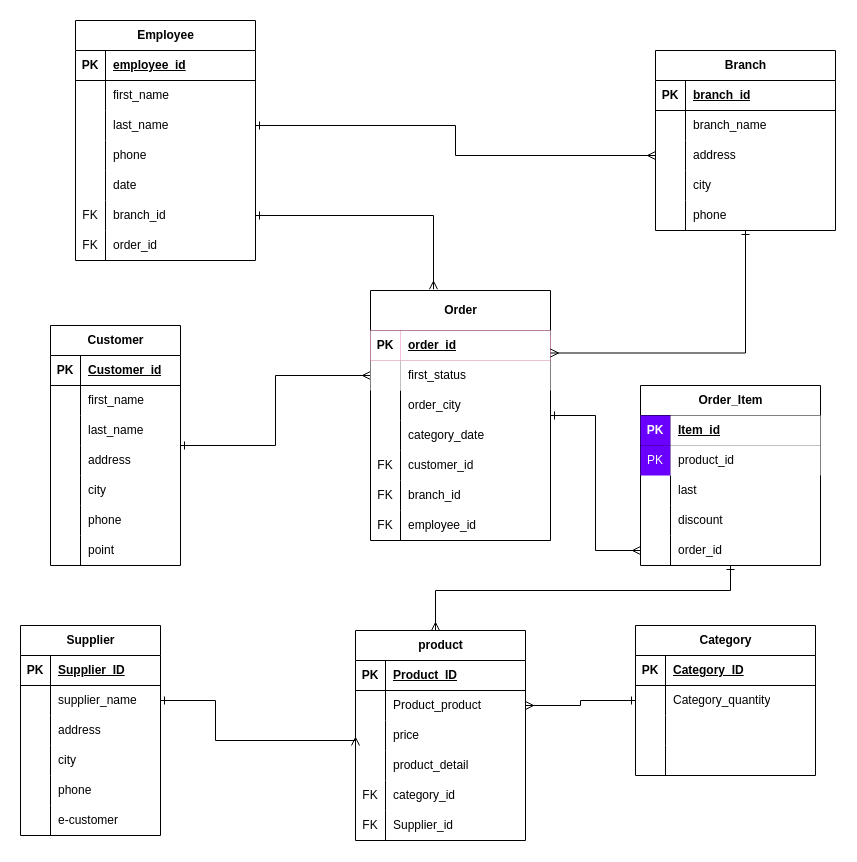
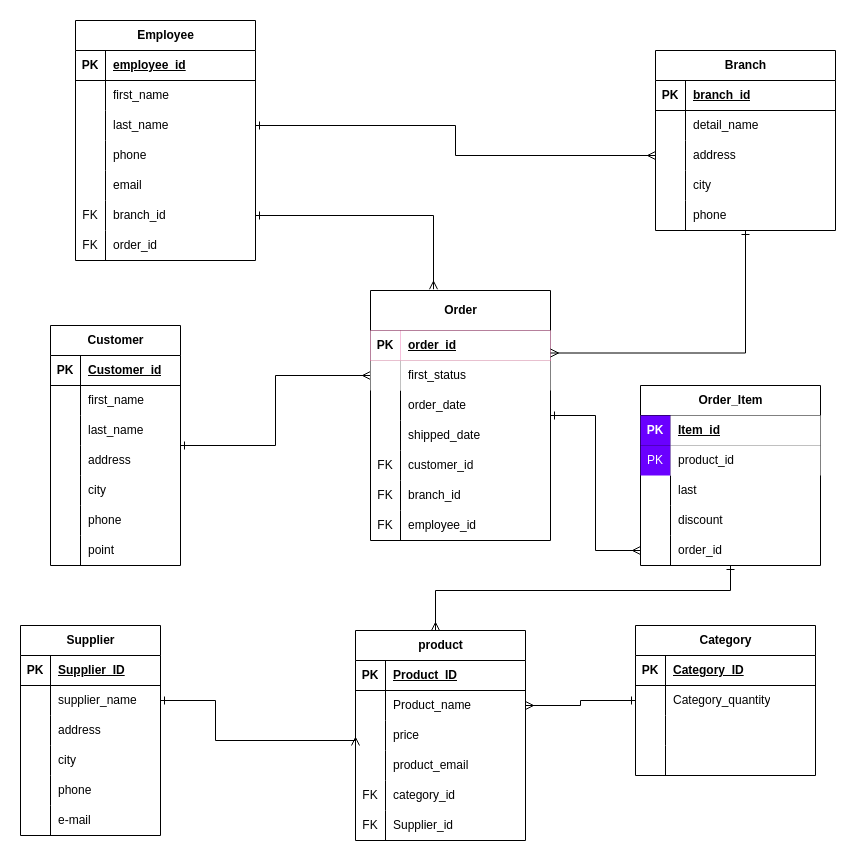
node "branch_name": label "branch_name" -> "detail_name"
node "date": label "date" -> "email"
node "order_city": label "order_city" -> "order_date"
node "category_date": label "category_date" -> "shipped_date"
node "Product_product": label "Product_product" -> "Product_name"
node "product_detail": label "product_detail" -> "product_email"
node "e-customer": label "e-customer" -> "e-mail"
